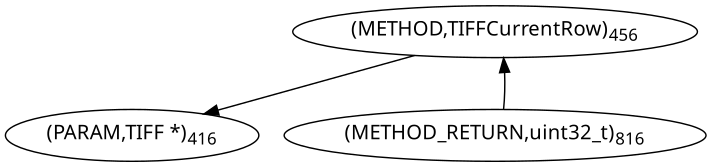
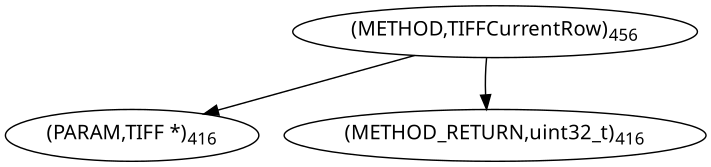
edge "(METHOD_RETURN,uint32_t)" -> "(METHOD,TIFFCurrentRow)": reversed
node "(METHOD_RETURN,uint32_t)": text "816" -> "416"
